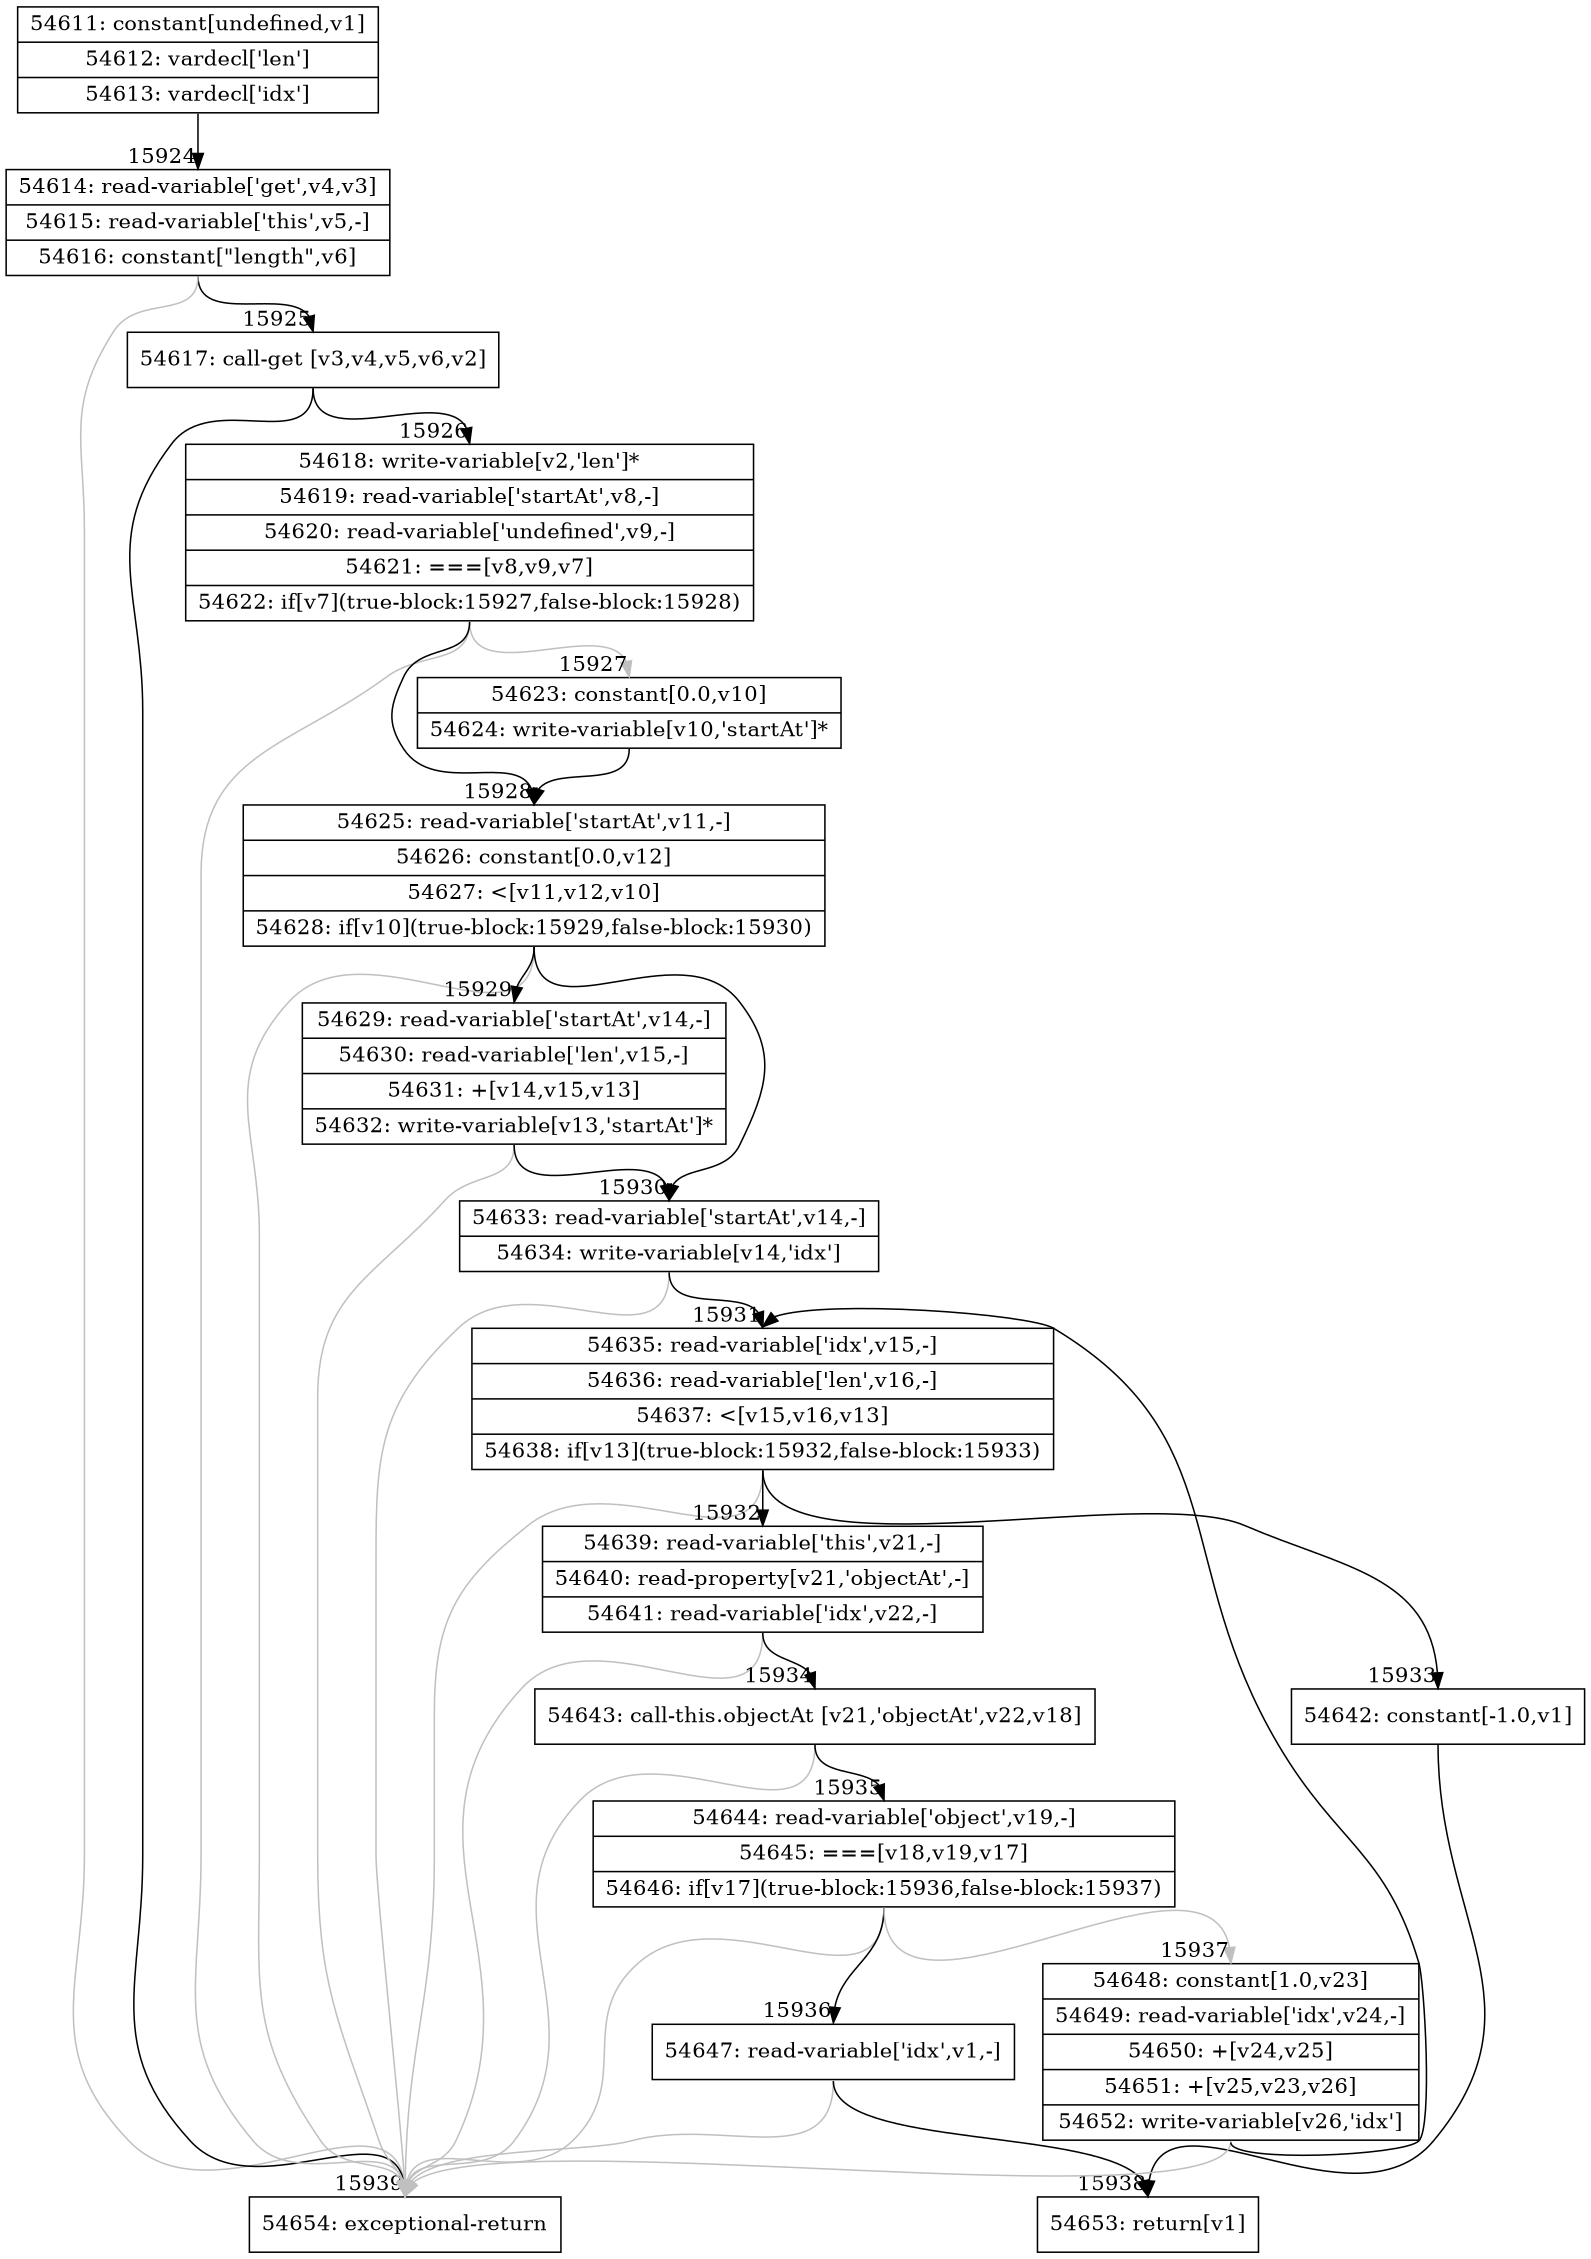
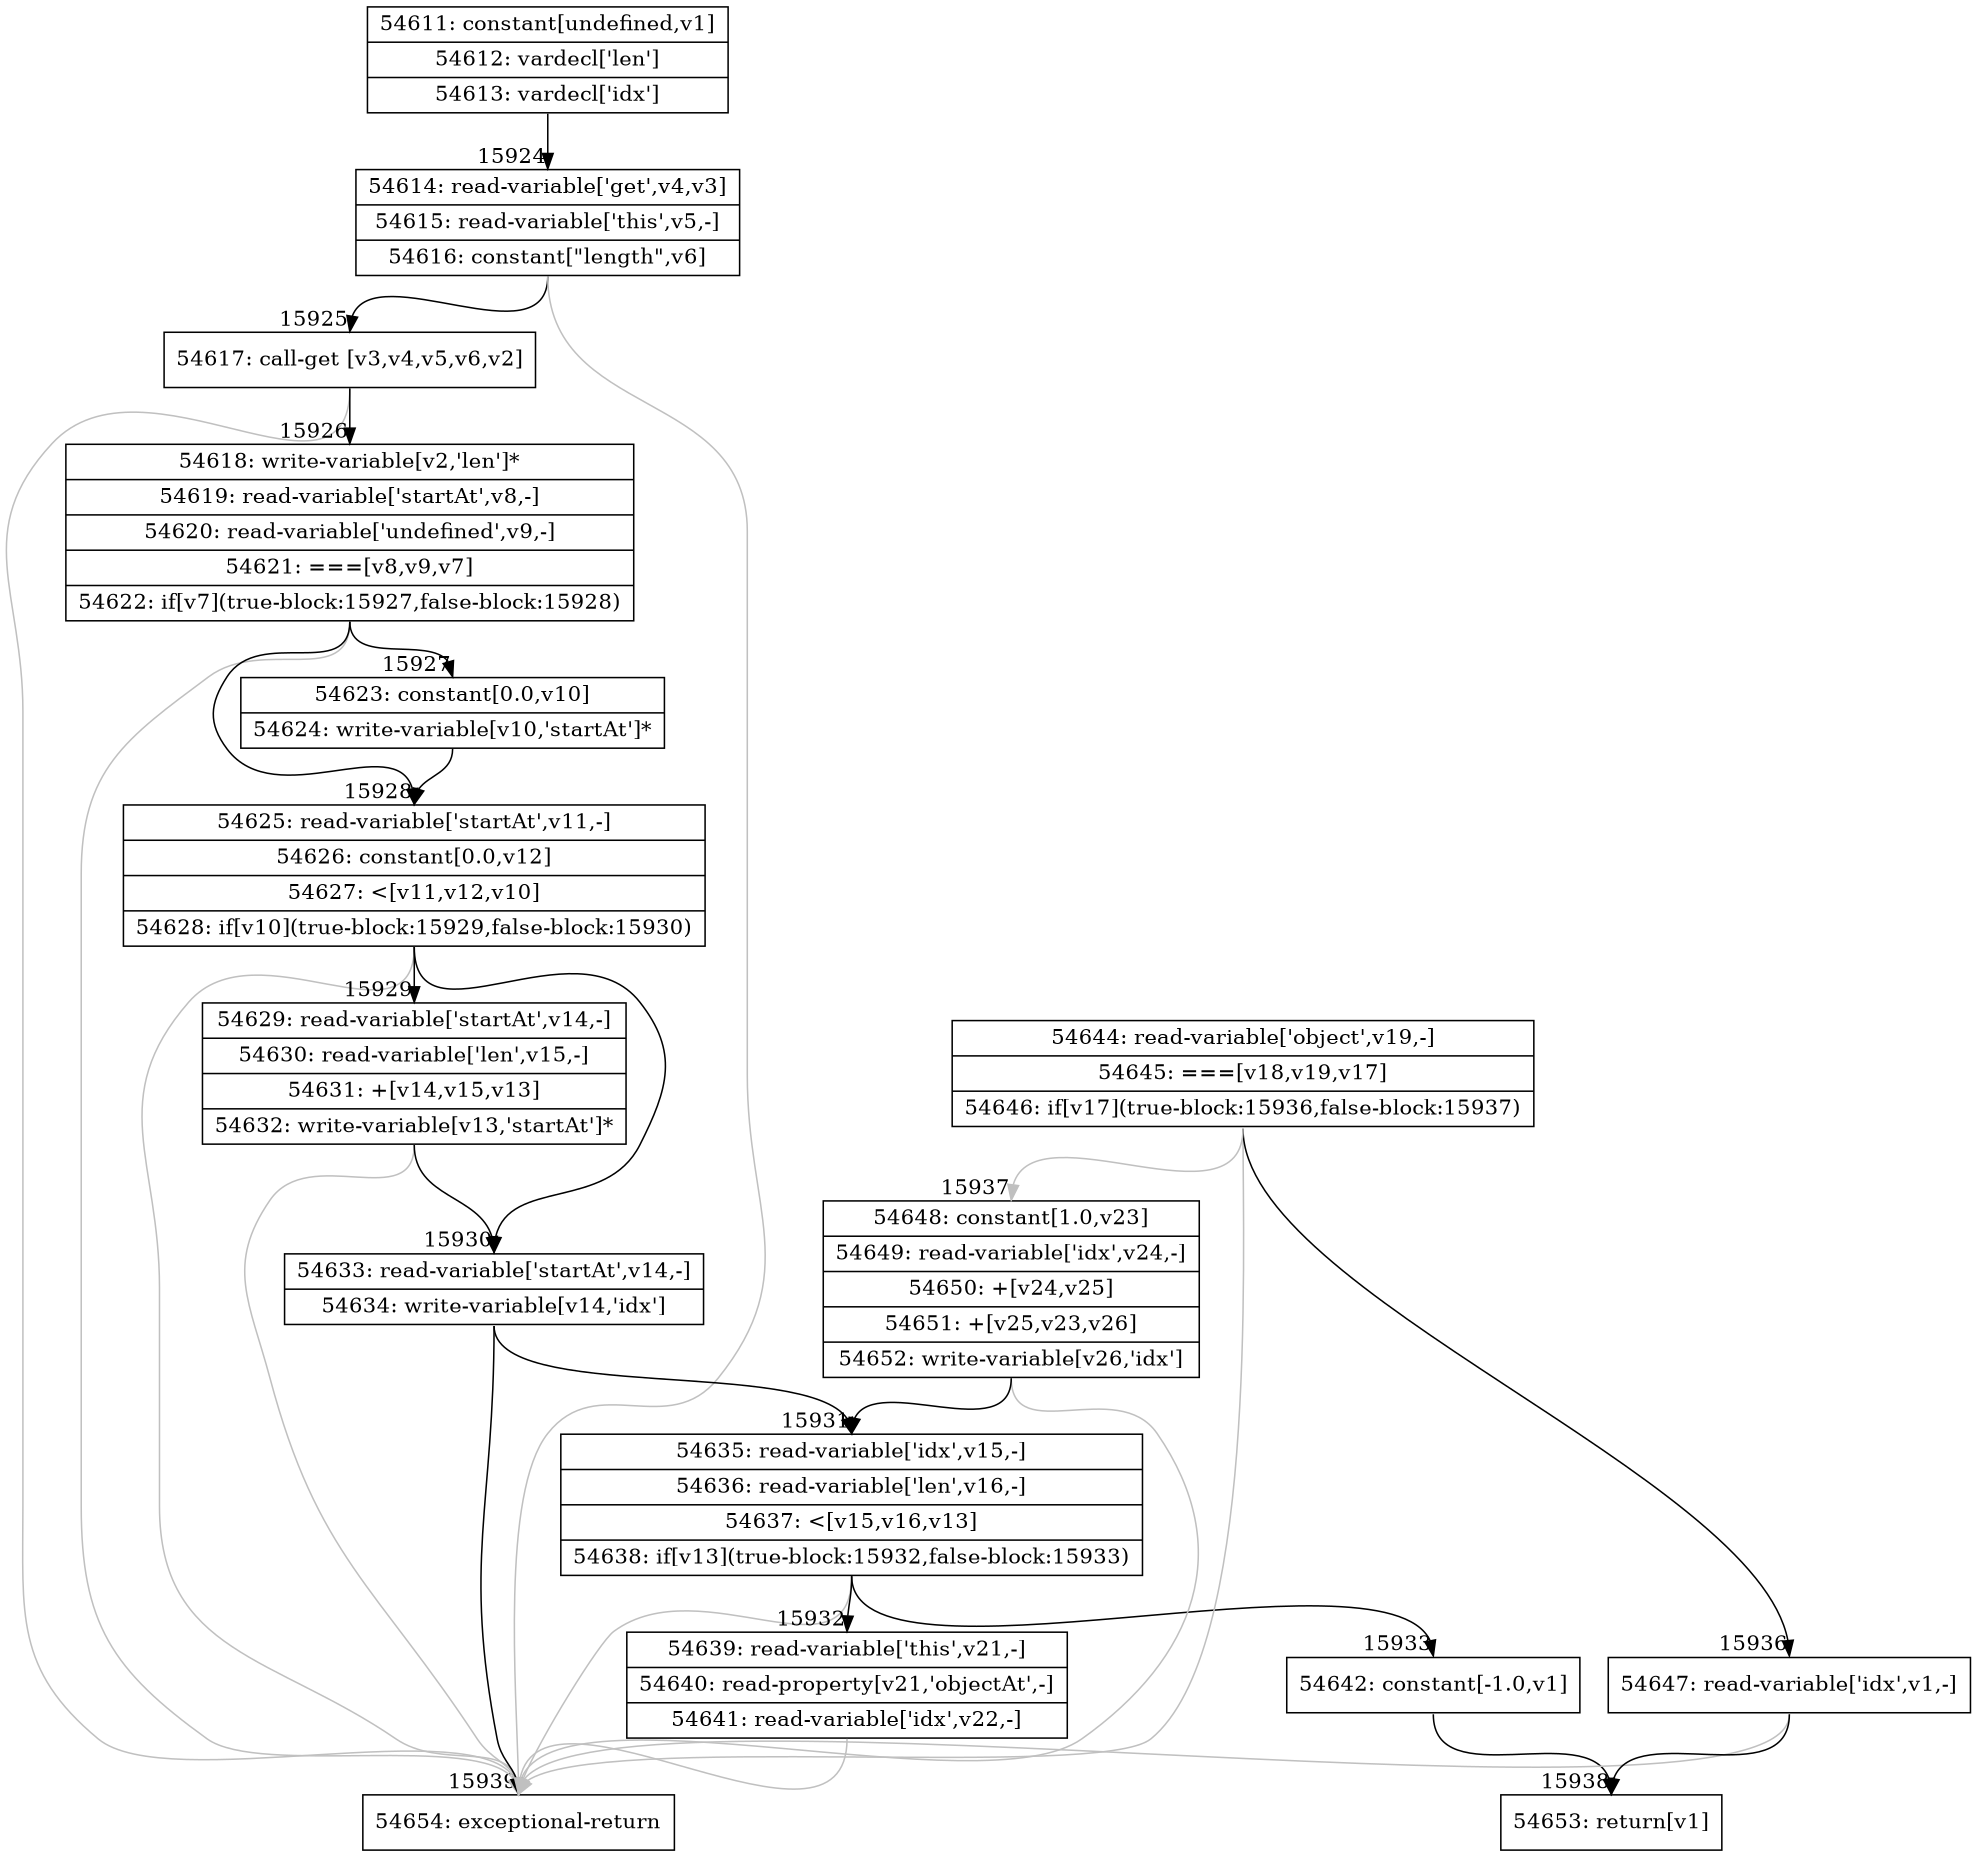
edge "54618: write-variable[v2,'len']*" -> "54623: constant[0.0,v10]": color gray -> black
edge "54617: call-get [v3,v4,v5,v6,v2]" -> "54654: exceptional-return": color black -> gray
edge "54633: read-variable['startAt',v14,-]" -> "54654: exceptional-return": color gray -> black
node "54643: call-this.objectAt [v21,'objectAt',v22,v18]": removed
